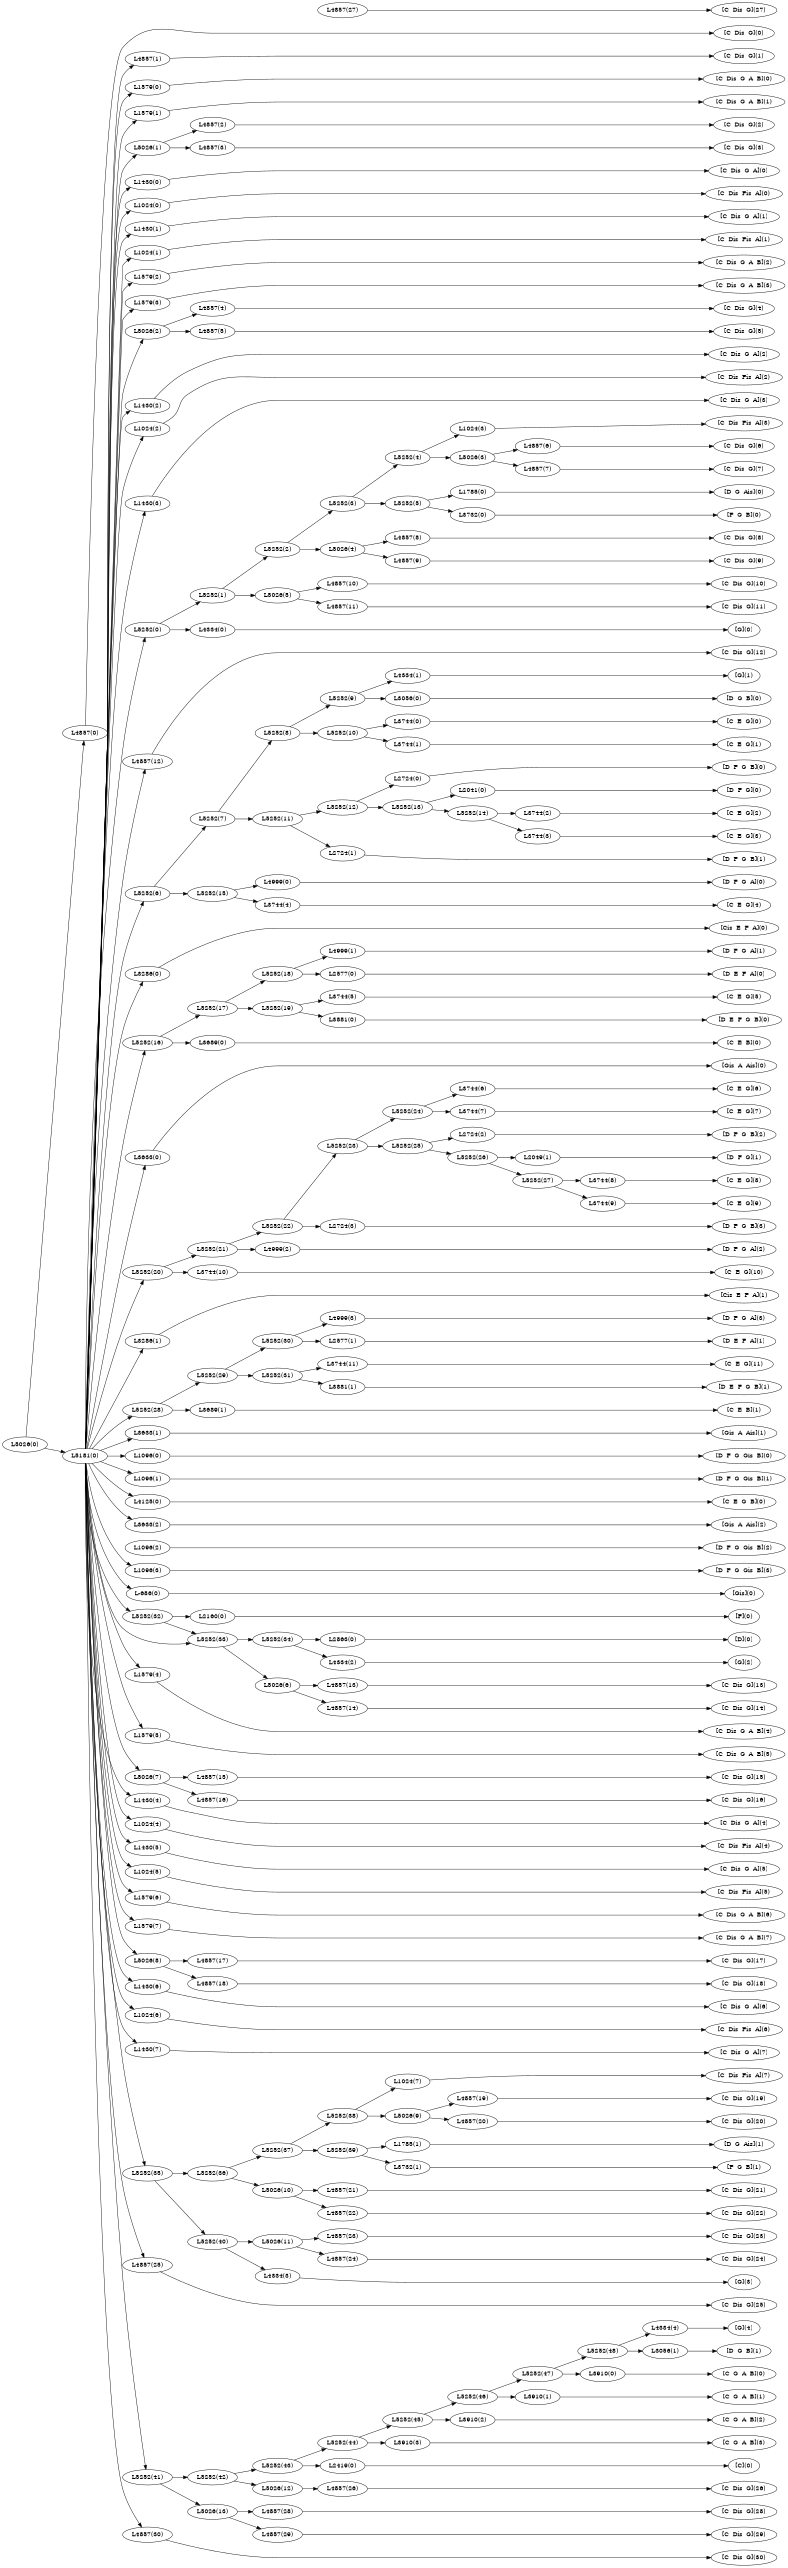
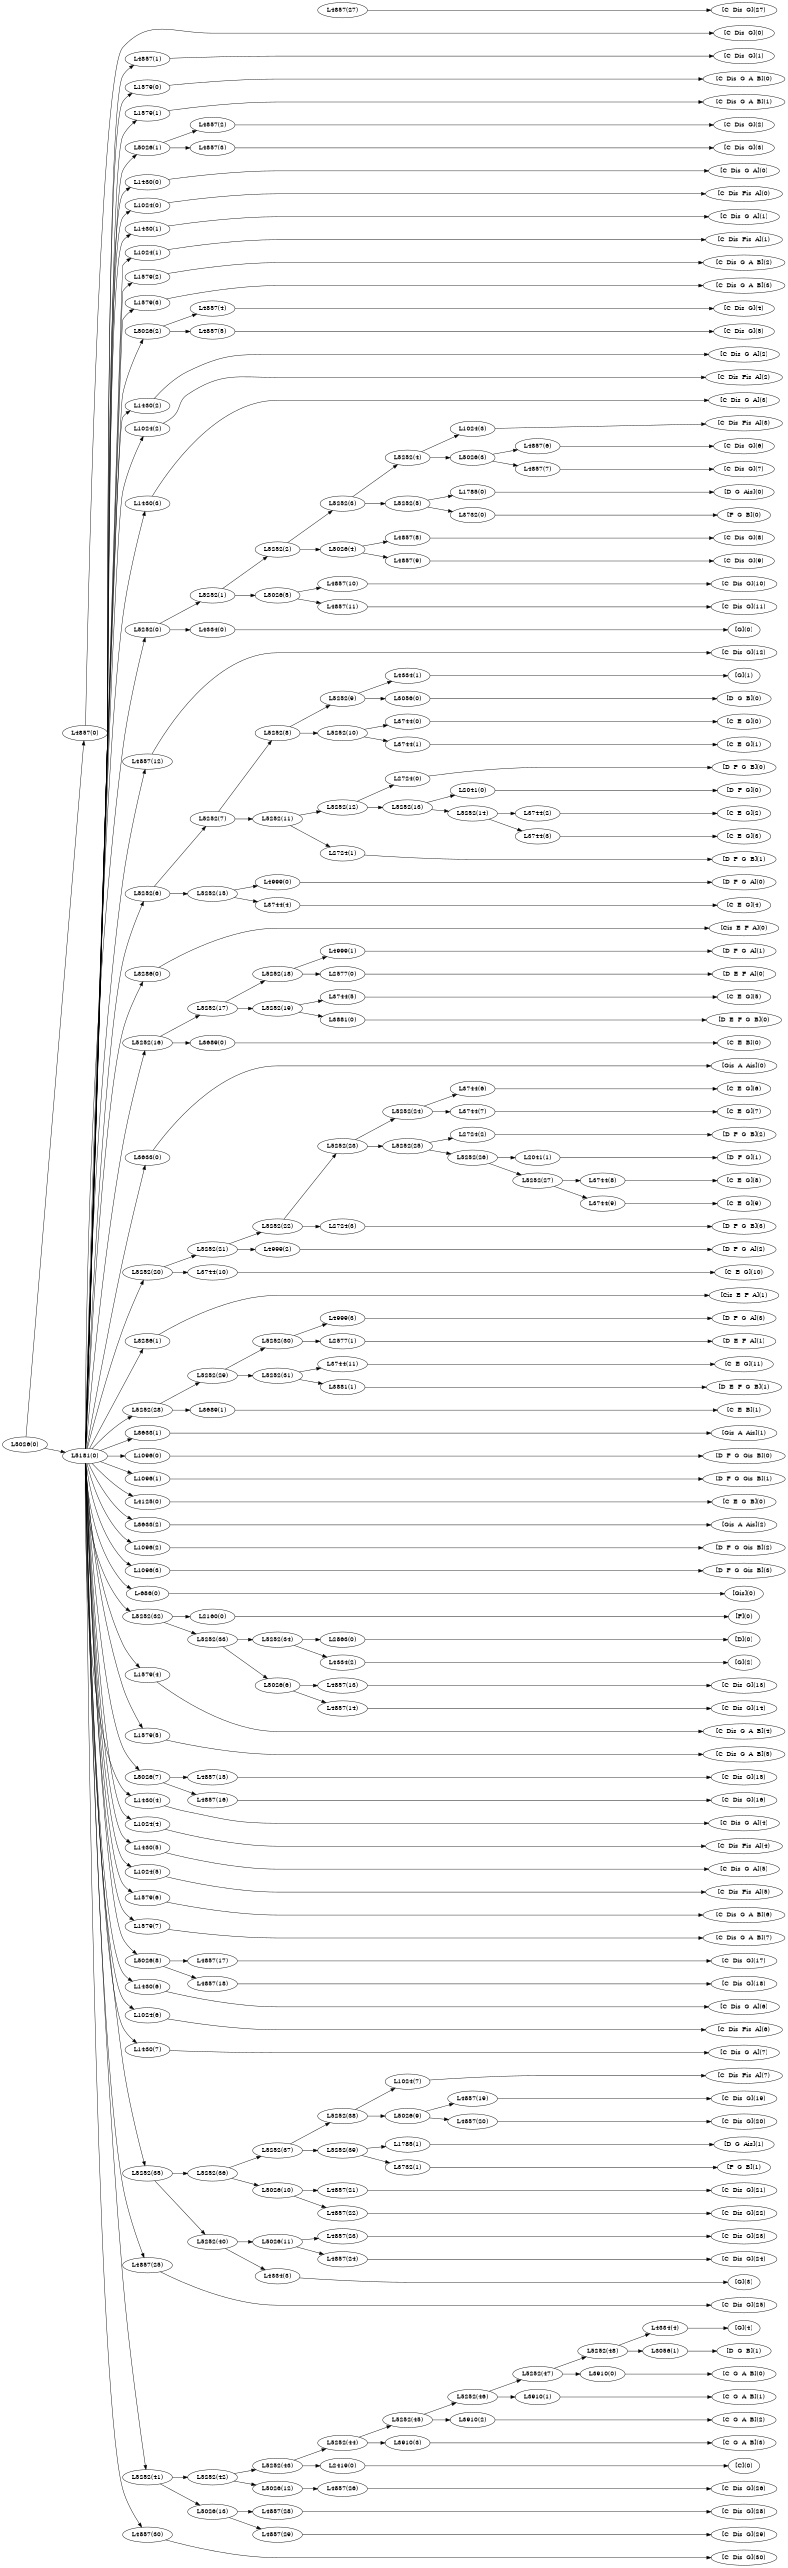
node "L2049(1)": label "L2049(1)" -> "L2041(1)"
edge "L5181(0)" -> "L5252(33)": now "L5181(0)" -> "L1096(2)"
